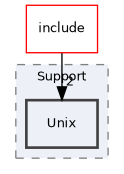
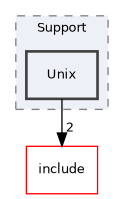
edge "include" -> "Unix": reversed
